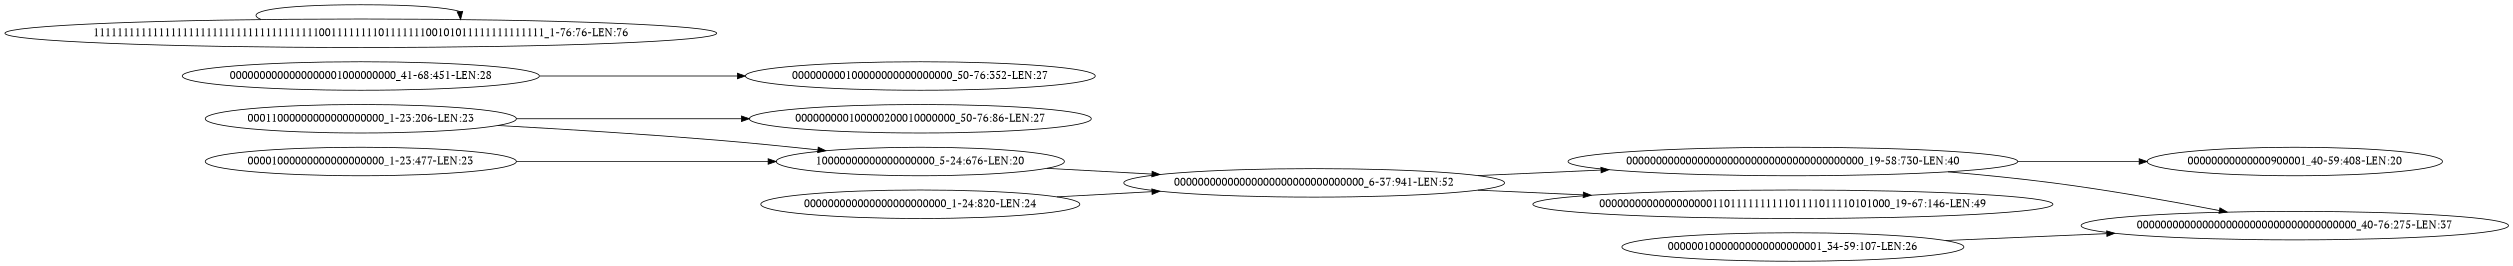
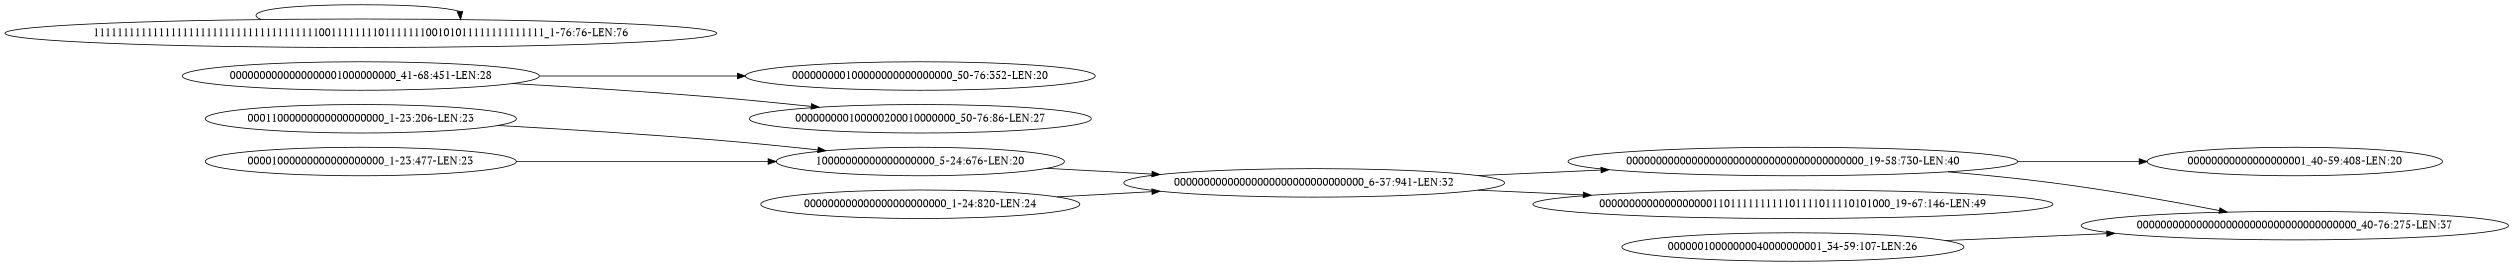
node "000000000100000000000000000_50-76:352-LEN:27": label "000000000100000000000000000_50-76:352-LEN:27" -> "000000000100000000000000000_50-76:352-LEN:20"
edge "00011000000000000000000_1-23:206-LEN:23" -> "000000000100000200010000000_50-76:86-LEN:27": now "0000000000000000001000000000_41-68:451-LEN:28" -> "000000000100000200010000000_50-76:86-LEN:27"
node "00000000000000900001_40-59:408-LEN:20": label "00000000000000900001_40-59:408-LEN:20" -> "00000000000000000001_40-59:408-LEN:20"
node "00000000000000000000000000000000_6-37:941-LEN:52": label "00000000000000000000000000000000_6-37:941-LEN:52" -> "00000000000000000000000000000000_6-37:941-LEN:32"
node "00000010000000000000000001_34-59:107-LEN:26": label "00000010000000000000000001_34-59:107-LEN:26" -> "00000010000000040000000001_34-59:107-LEN:26"
